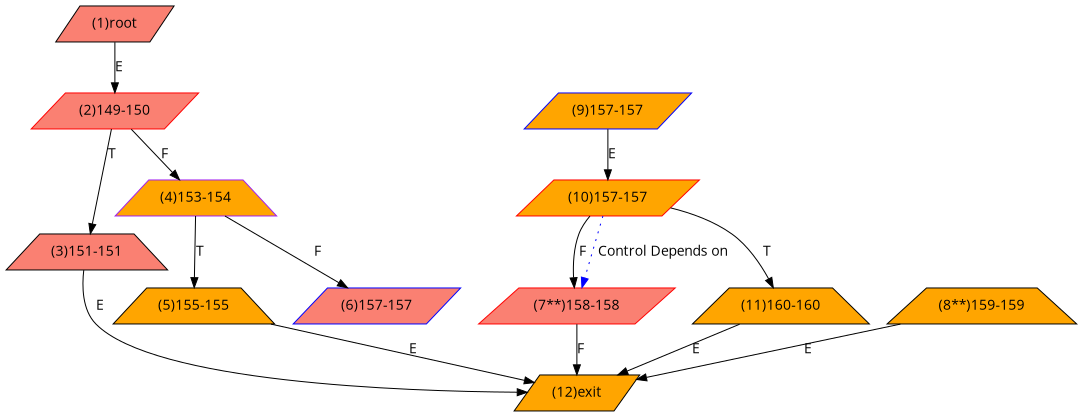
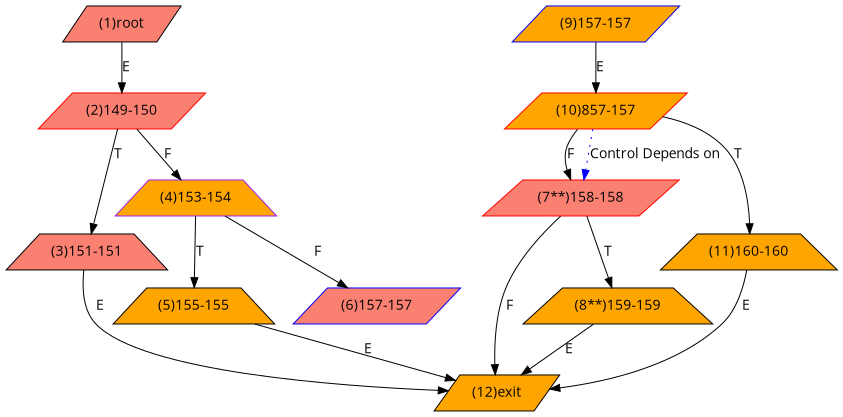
node "(10)157-157": label "(10)157-157" -> "(10)857-157"
edge "(7**)158-158" -> "(8**)159-159": added, label "T"
